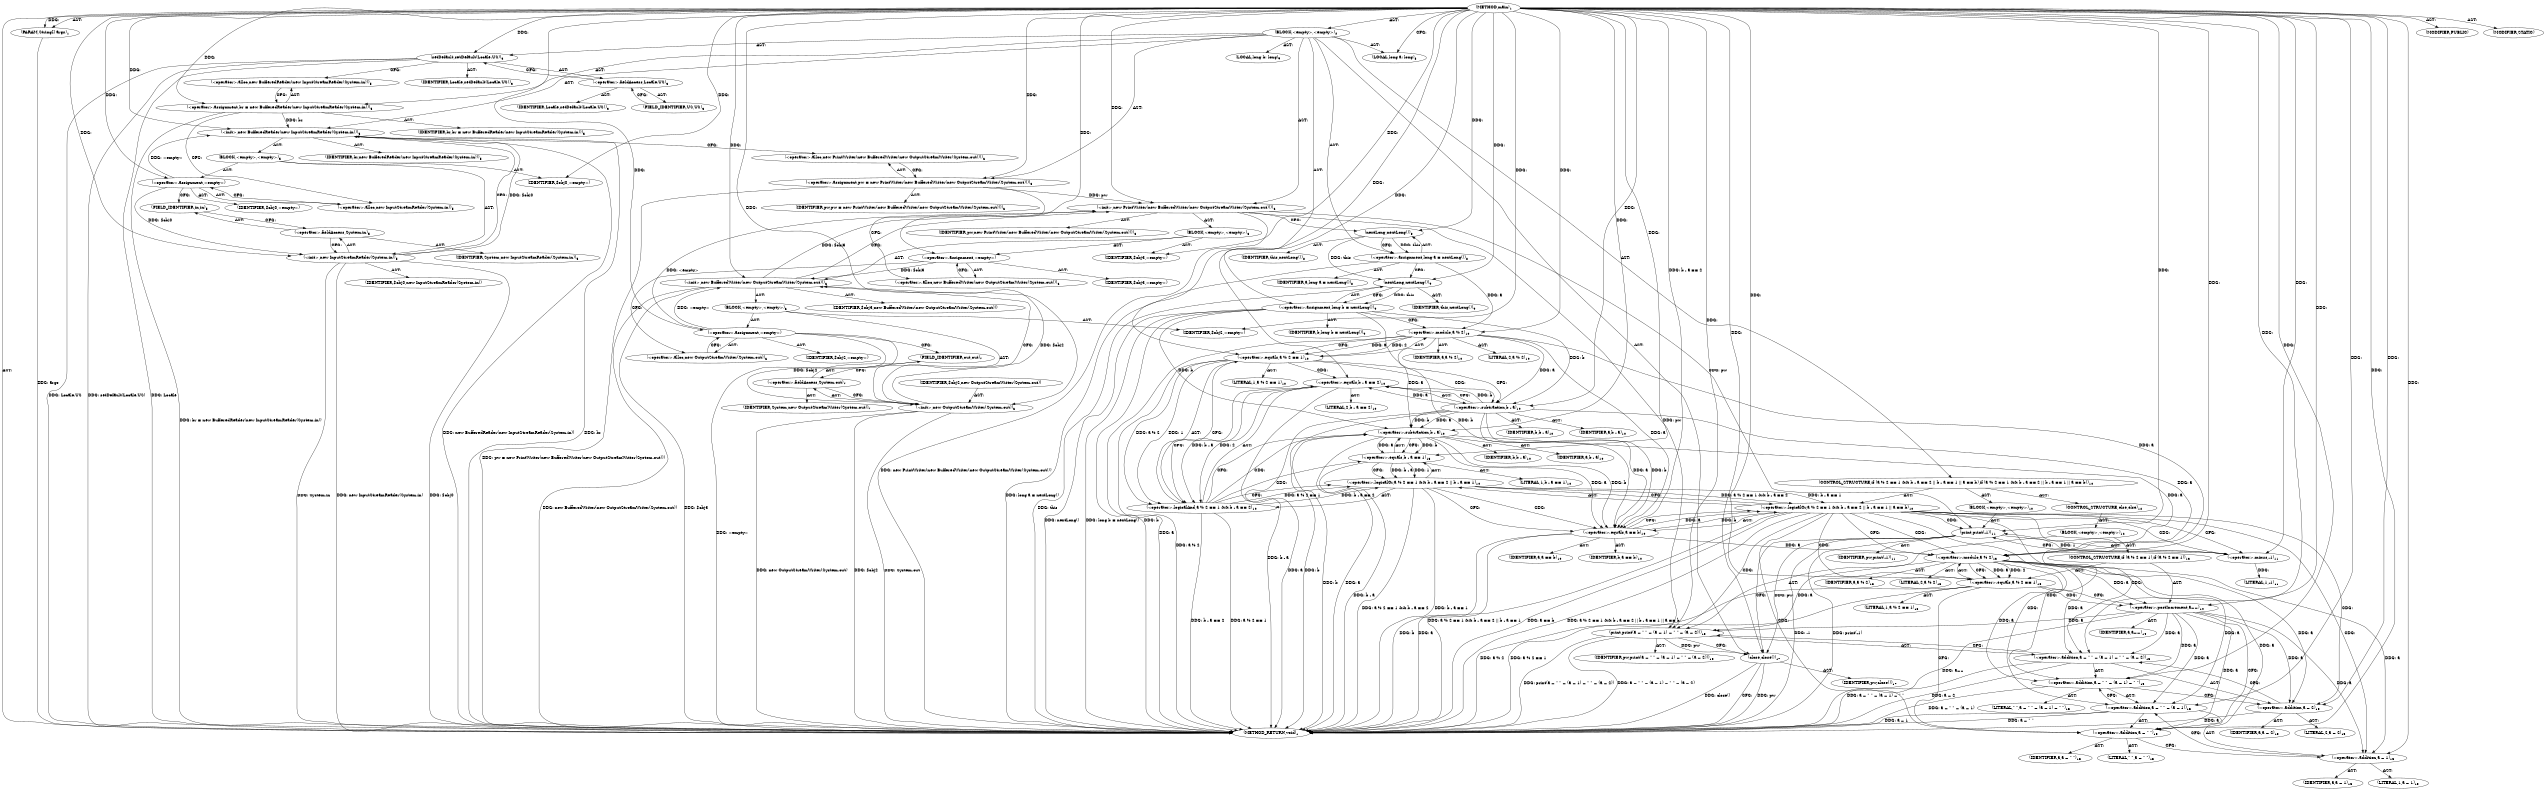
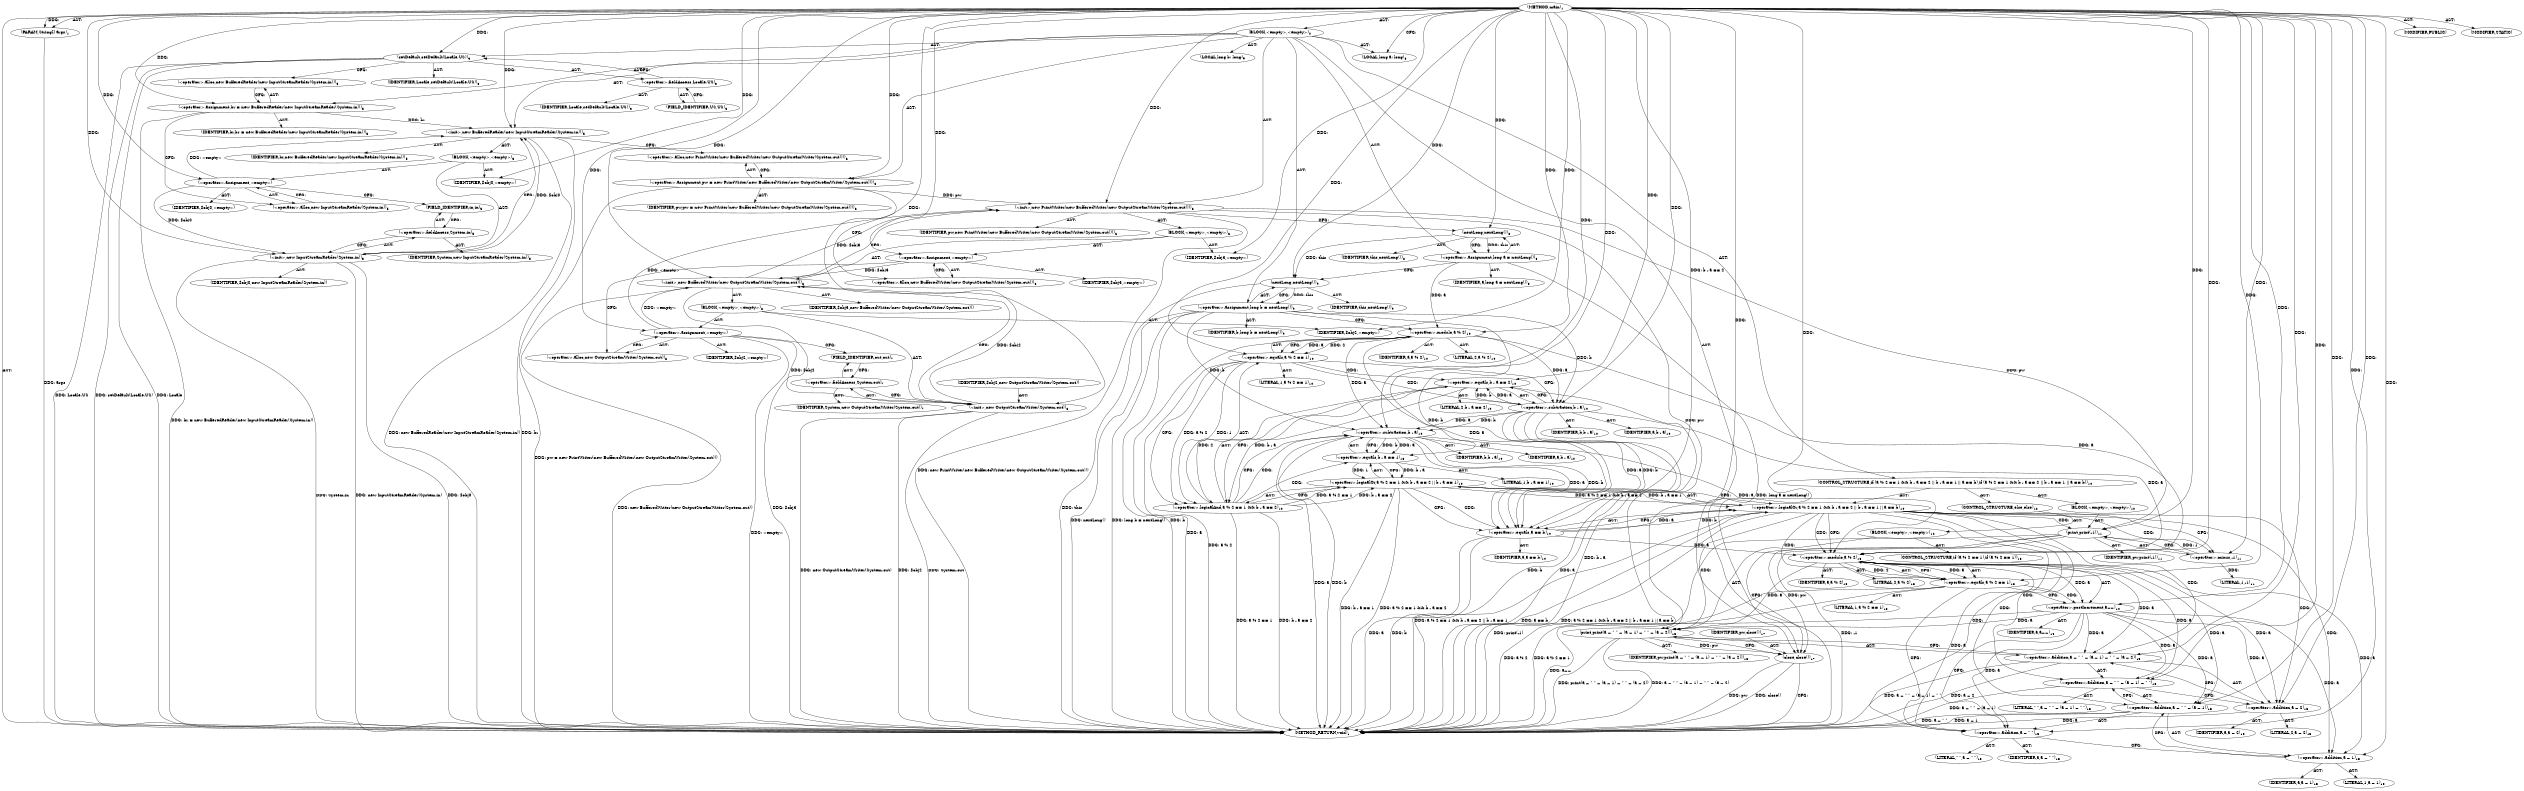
node "(IDENTIFIER,b,a == b)": removed
edge "(<operator>.equals,b - a == 1)" -> "(METHOD_RETURN,void)": removed, label "DDG: b - a"
edge "(close,close())" -> "(IDENTIFIER,pw,close())": reversed
